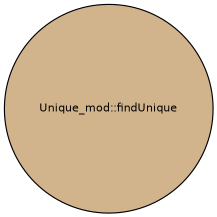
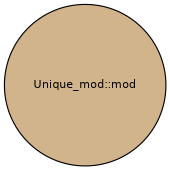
node "Unique_mod::findUnique": label "Unique_mod::findUnique" -> "Unique_mod::mod"
